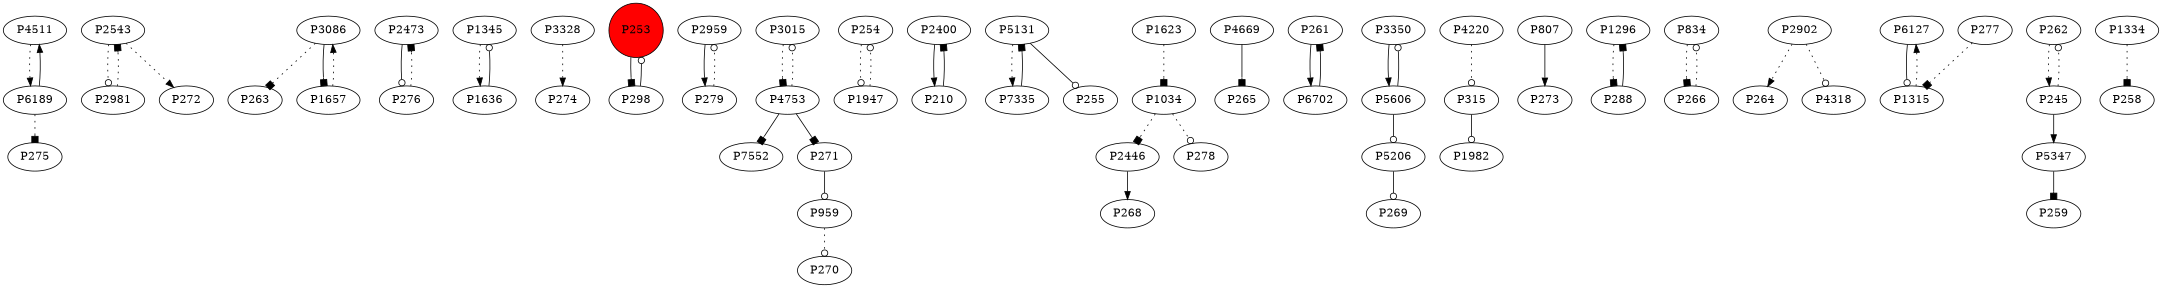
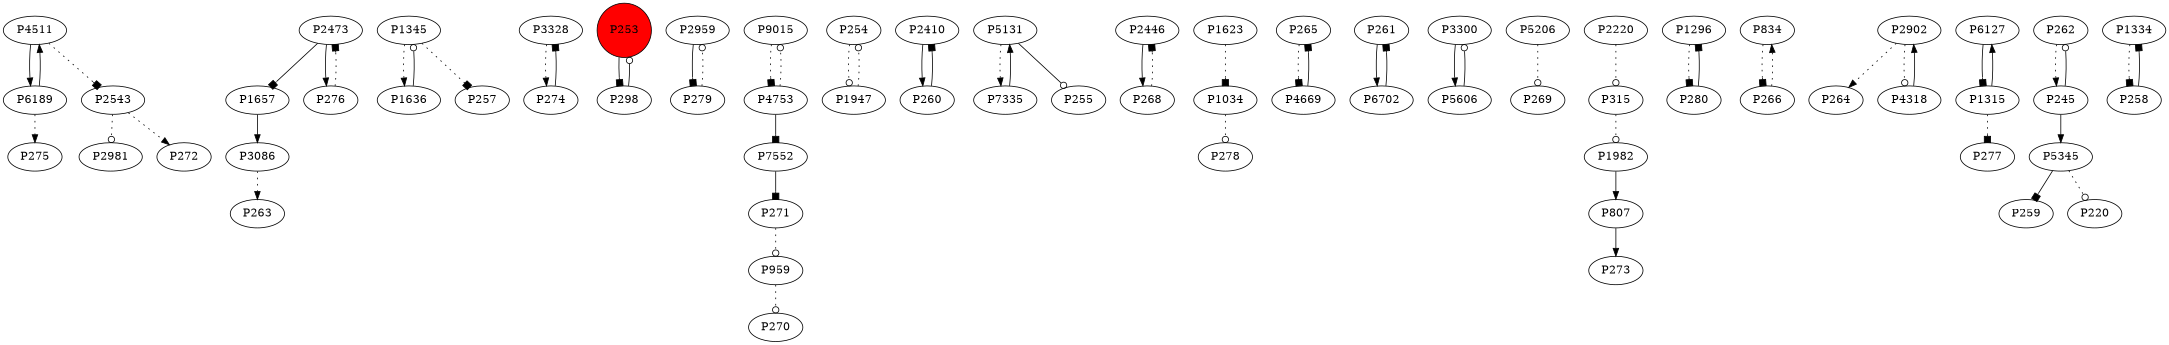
node "P3015": label "P3015" -> "P9015"
node "P2400": label "P2400" -> "P2410"
node "P3350": label "P3350" -> "P3300"
node "P4220": label "P4220" -> "P2220"
edge "P4511" -> "P6189": style dotted -> solid
edge "P3086" -> "P1657": now "P2473" -> "P1657"
edge "P2959" -> "P279": arrowhead normal -> box
edge "P265" -> "P4669": added
edge "P2473" -> "P276": arrowhead odot -> normal
edge "P6127" -> "P1315": arrowhead odot -> box
edge "P277" -> "P1315": reversed
edge "P3086" -> "P263": arrowhead box -> normal
edge "P2981" -> "P2543": now "P4511" -> "P2543"
edge "P1657" -> "P3086": style dotted -> solid
edge "P274" -> "P3328": added
edge "P7335" -> "P5131": arrowhead box -> normal
edge "P266" -> "P834": arrowhead odot -> normal
edge "P4318" -> "P2902": added
edge "P1315" -> "P6127": style dotted -> solid
edge "P245" -> "P262": style dotted -> solid
edge "P258" -> "P1334": added
node "P257": added
node "P210": label "P210" -> "P260"
node "P288": label "P288" -> "P280"
edge "P6189" -> "P275": arrowhead box -> normal
edge "P4753" -> "P271": now "P7552" -> "P271"
edge "P1034" -> "P2446": now "P268" -> "P2446"
edge "P5606" -> "P5206": removed
edge "P315" -> "P1982": style solid -> dotted
node "P5347": label "P5347" -> "P5345"
edge "P1982" -> "P807": added
edge "P271" -> "P959": style solid -> dotted
edge "P5206" -> "P269": style solid -> dotted
node "P220": added
